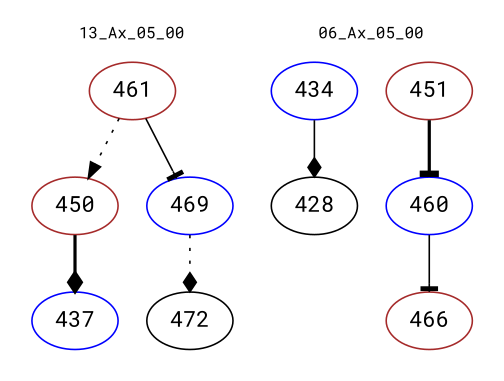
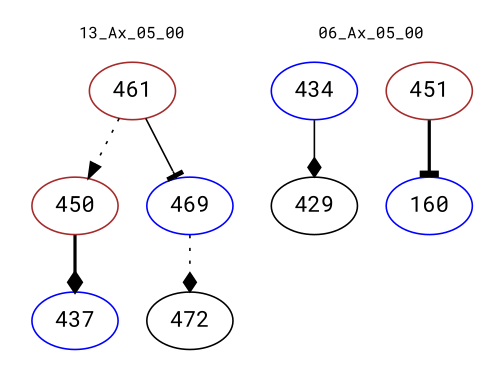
node "428": label "428" -> "429"
node "460": label "460" -> "160"
node "466": removed
